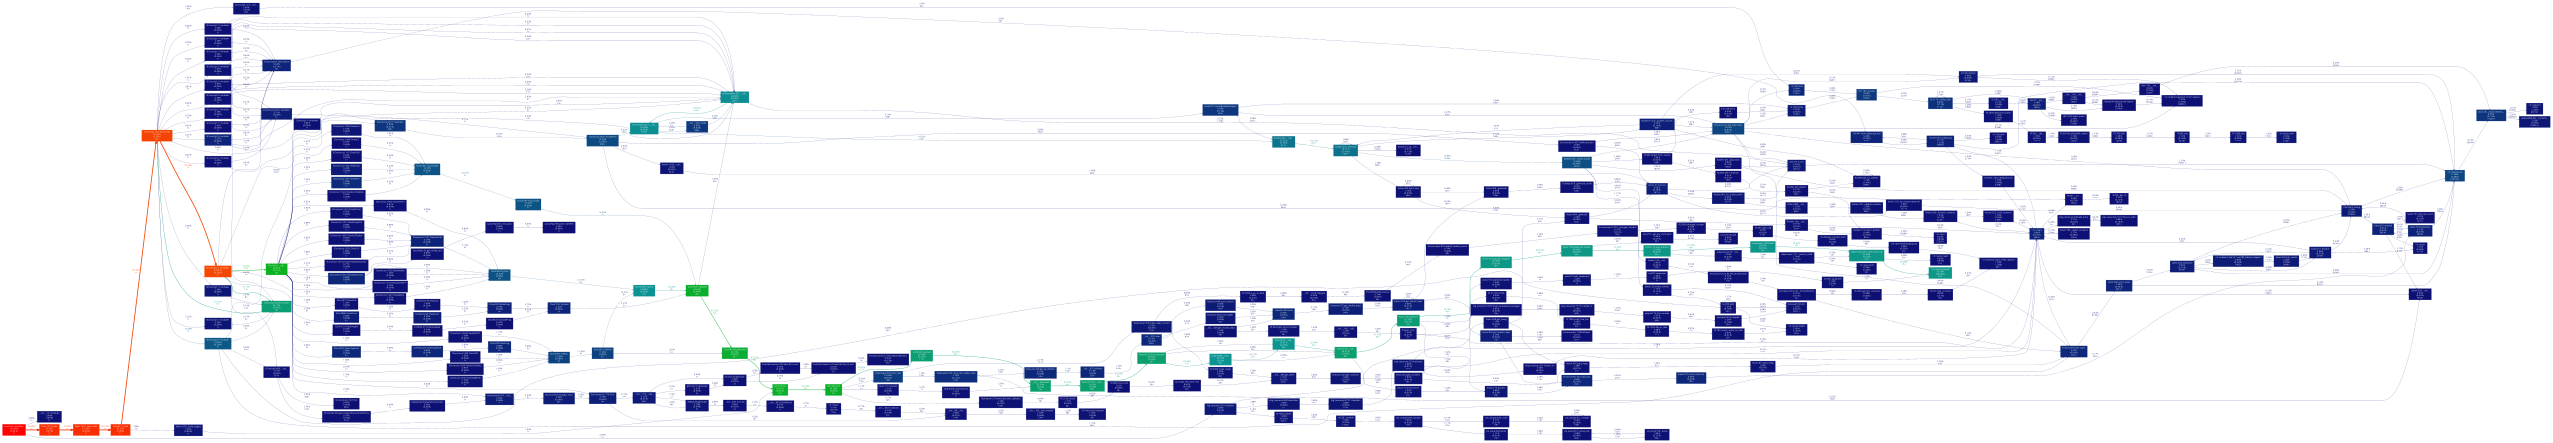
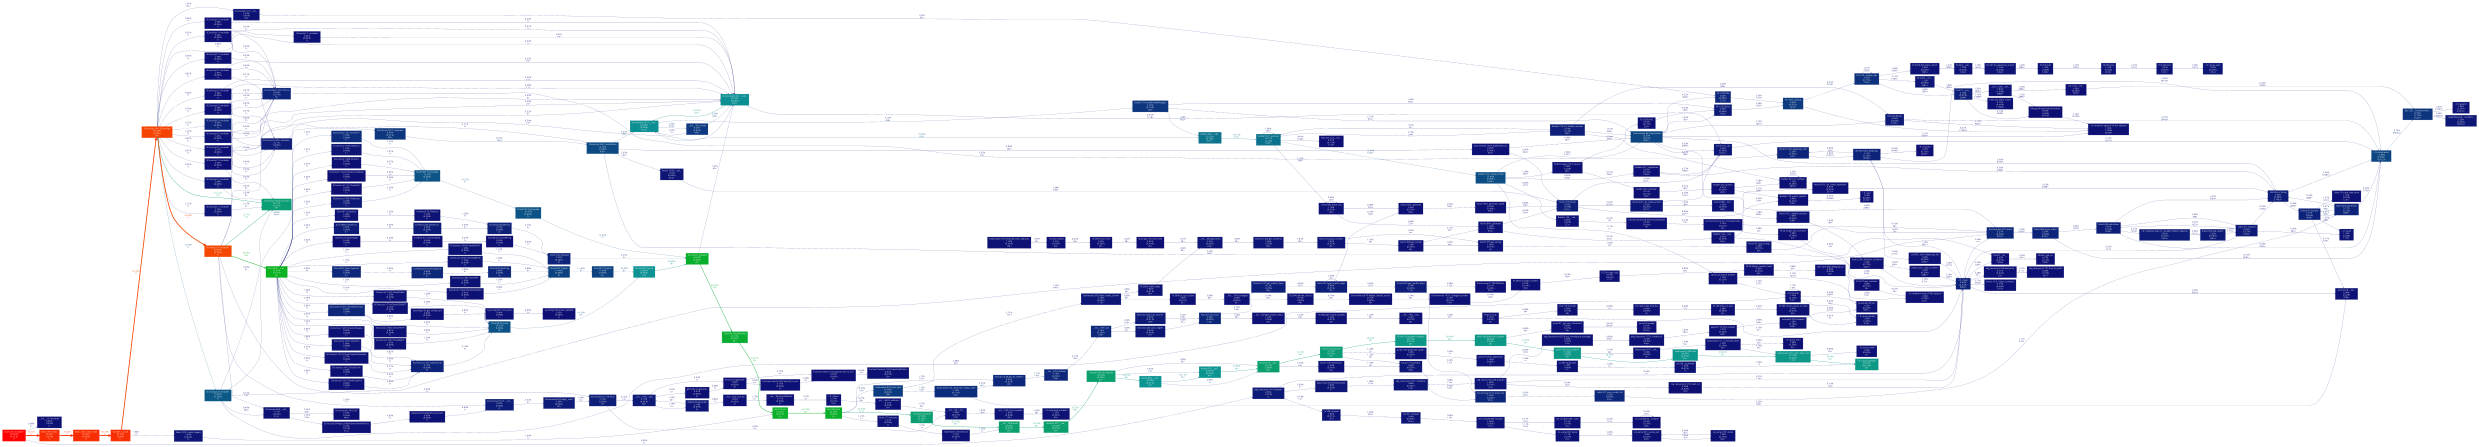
node "Conftest:959:_generate_cache 0.93% (0.04%) 536×": label "Conftest:959:_generate_cache 0.93% (0.04%) 536×" -> "Action:959:_generate_cache 0.93% (0.04%) 536×"
edge "__init__:529:get_implicit_deps 1.24% (0.00%) 39×" -> "Executor:453:scan 6.00% (0.05%) 146×": reversed
edge "SConf:613:TryRun 11.40% (0.00%) 8×" -> "SConf:463:BuildNodes 43.73% (0.03%) 36×": removed, label "0.81% 6×"
edge "Job:186:start 45.38% (0.04%) 37×" -> "Taskmaster:279:executed_with_callbacks 1.18% (0.03%) 108×": now "Job:186:start 45.38% (0.04%) 37×" -> "Executor:248:get_all_children 6.23% (0.02%) 145×"
